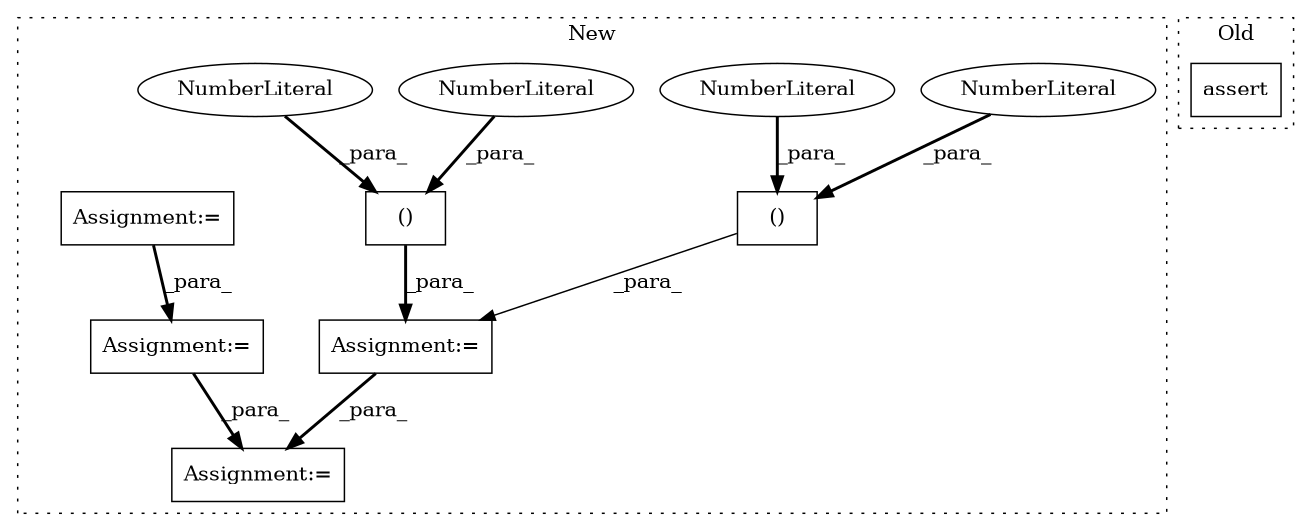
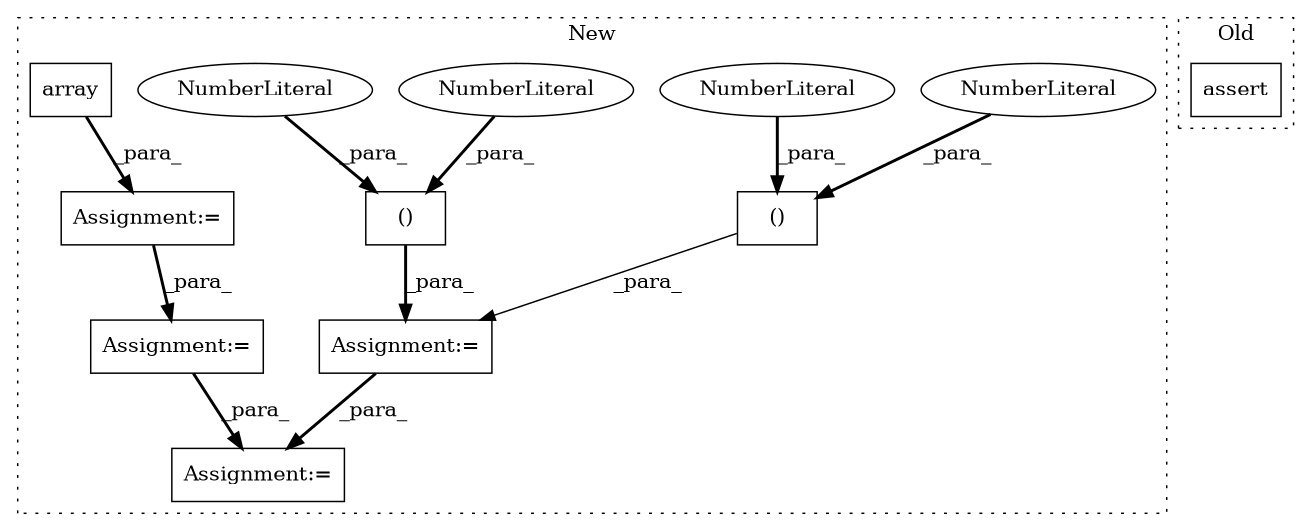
node "array": added
